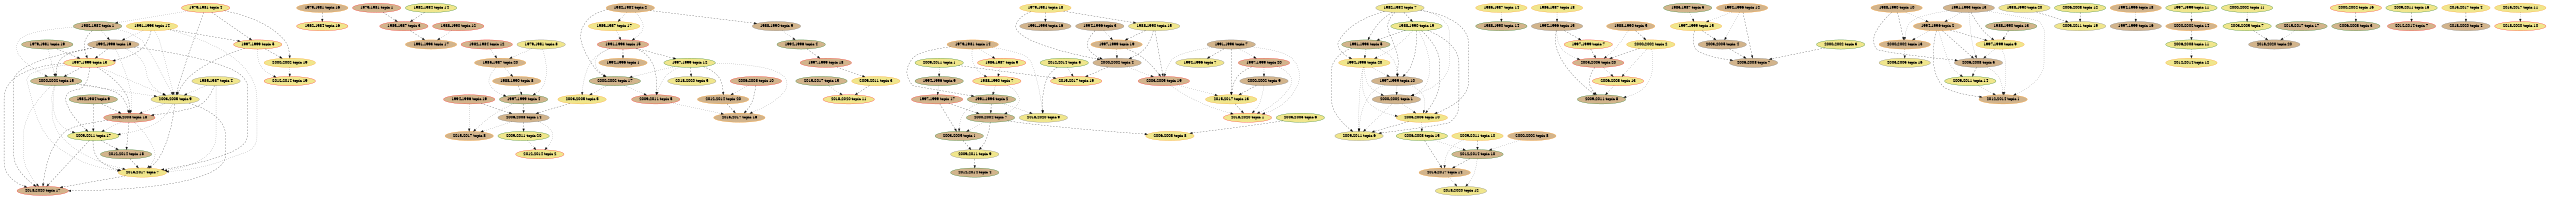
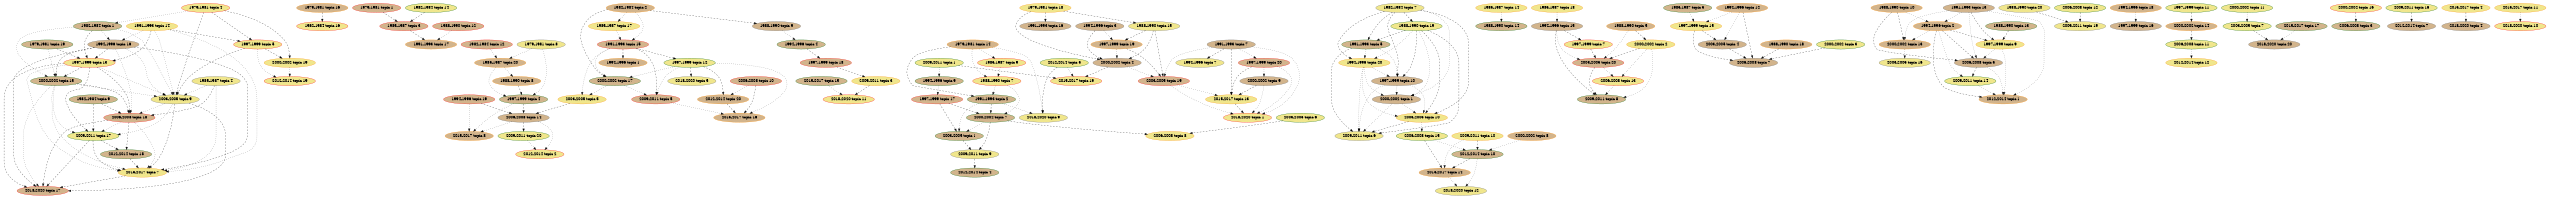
node "2012-2014 topic 7": color red -> gray40
node "1988-1990 topic 18": added
